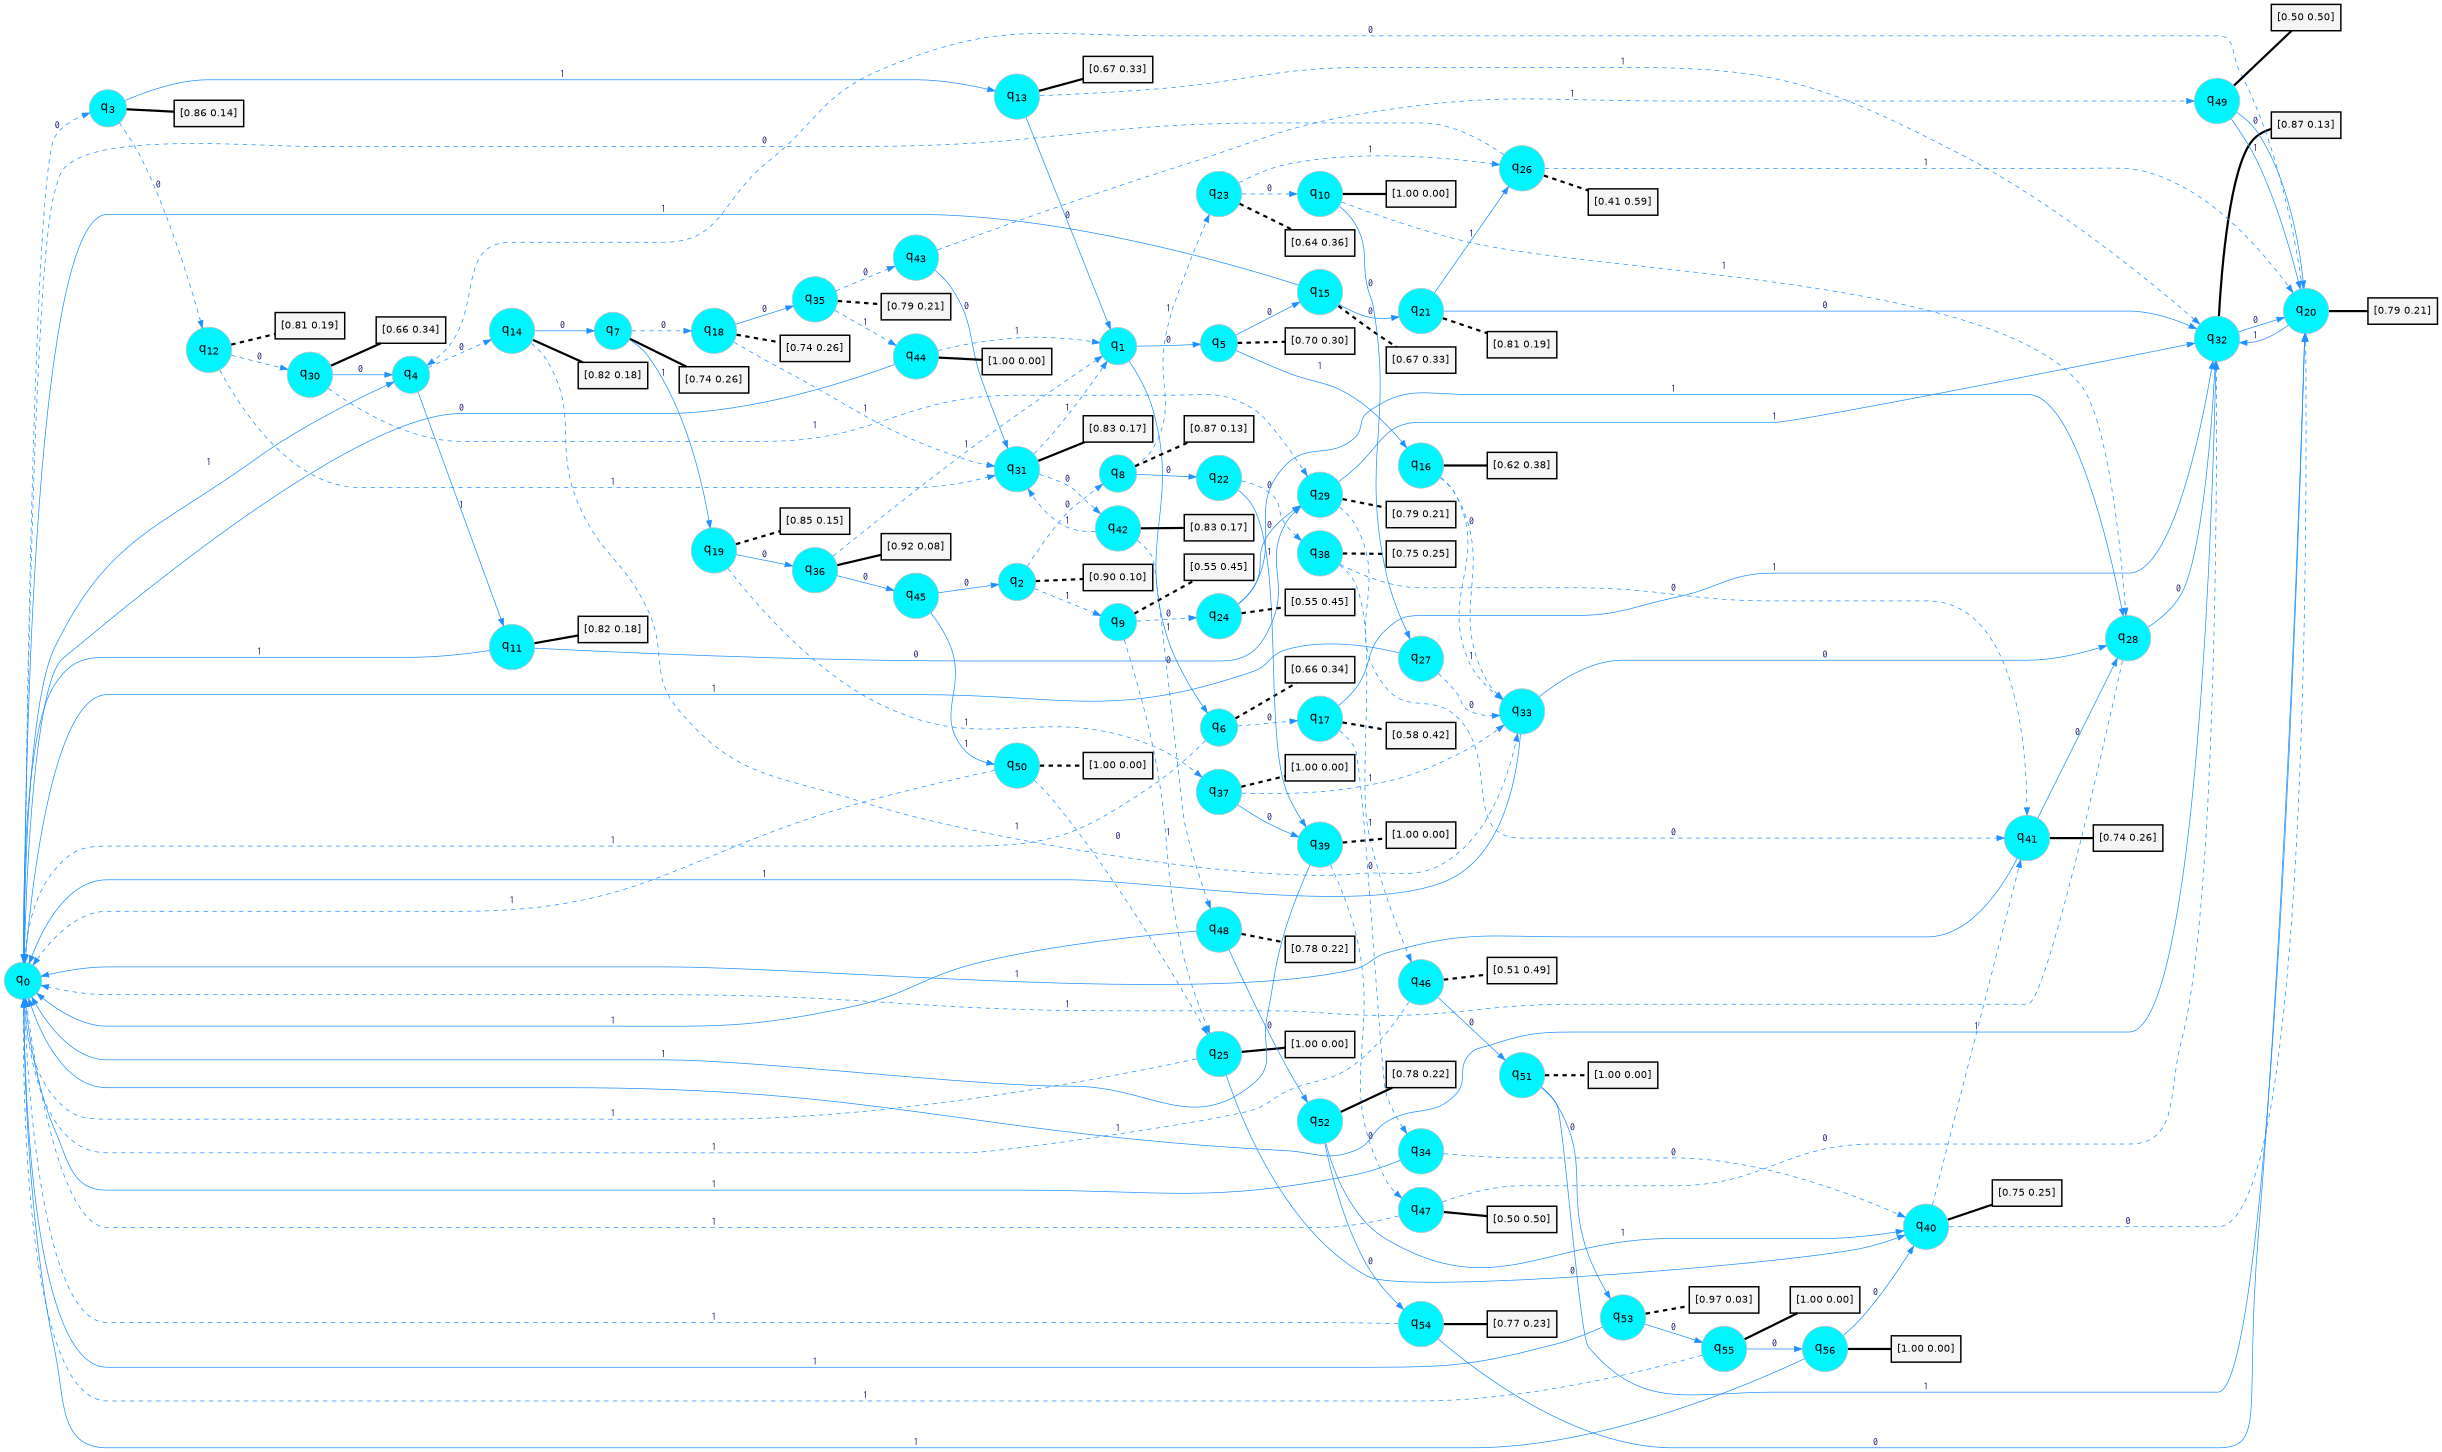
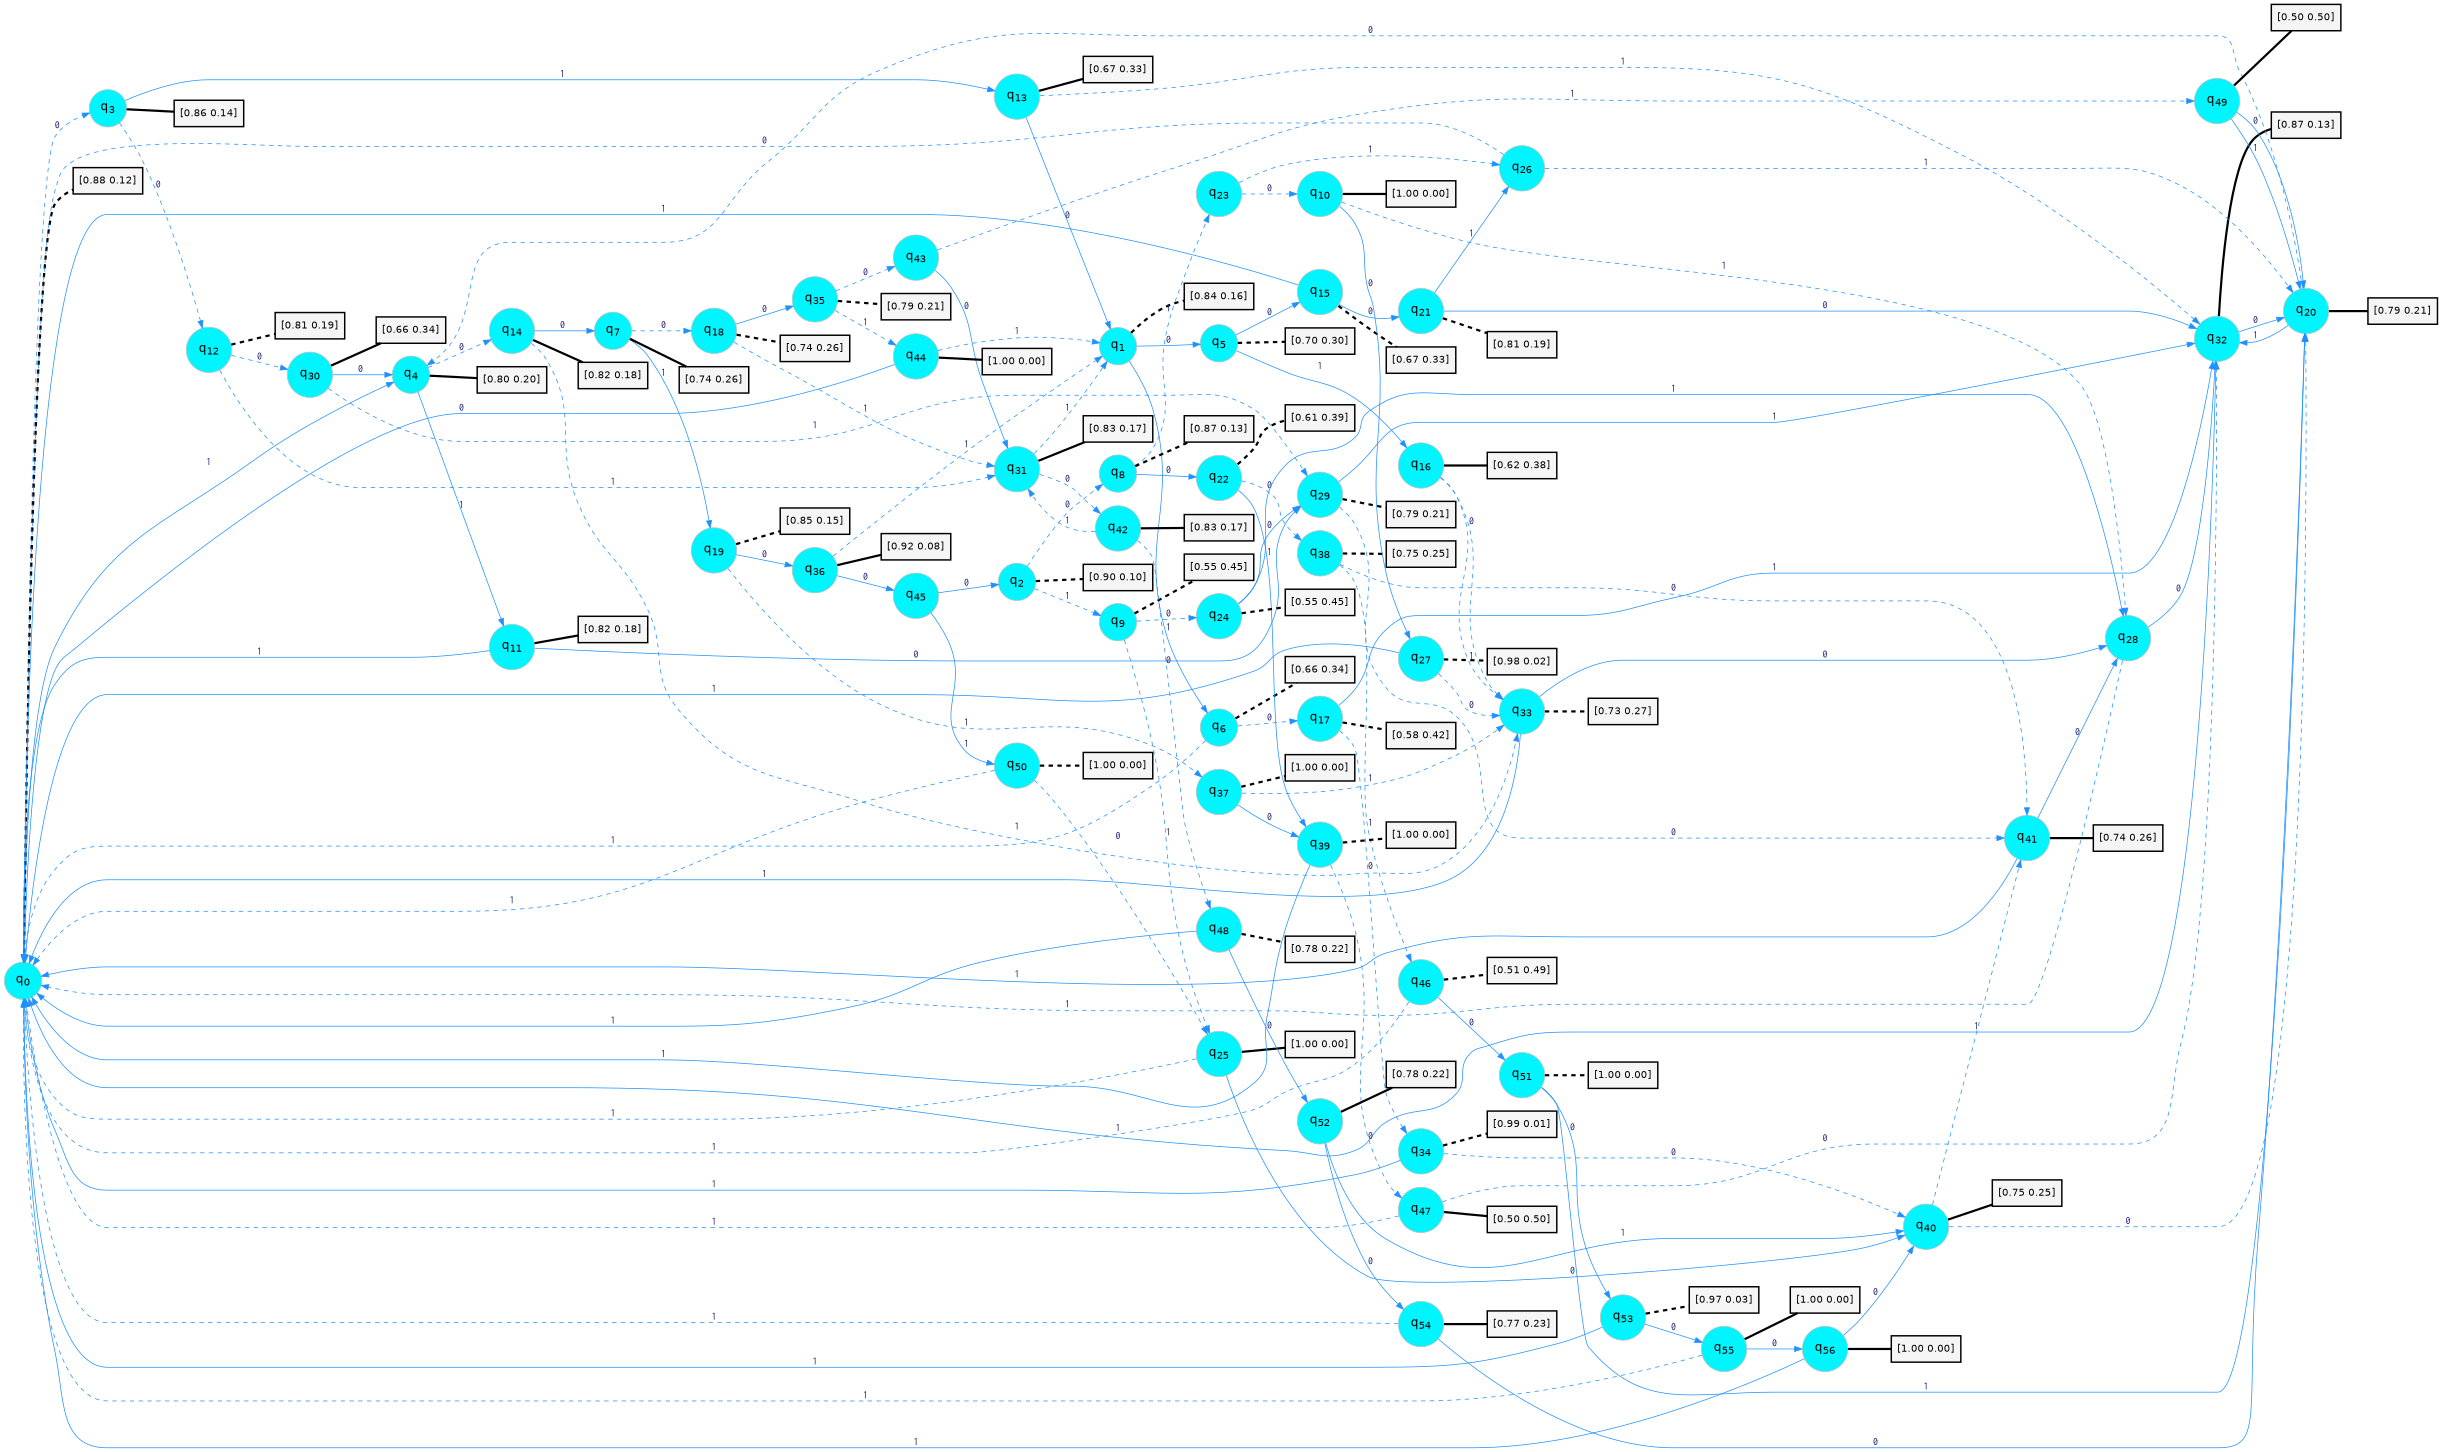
node "[0.88 0.12]": added
node "[0.41 0.59]": removed
node "[0.64 0.36]": removed
node "[0.84 0.16]": added
node "[0.80 0.20]": added
node "[0.61 0.39]": added
node "[0.98 0.02]": added
node "[0.73 0.27]": added
node "[0.99 0.01]": added
